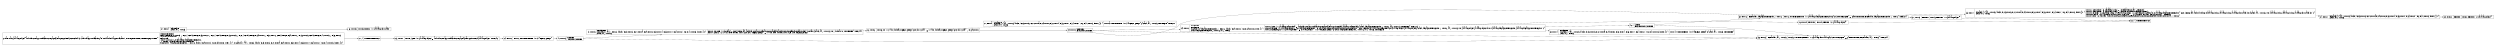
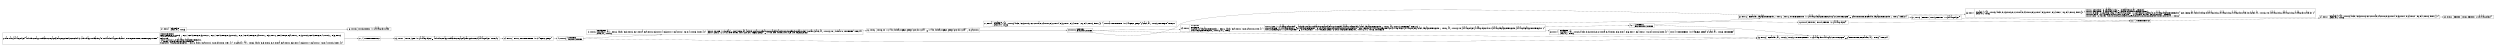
edge "33: 0x0017" -> "34: 0x0021": now "22: ?" -> "34: 0x0021"
node "40: ?": text "STATIC" -> "SYNTHETIC"
node "41: 0x0003": text "NEEDED" -> "SYNTHETIC"
